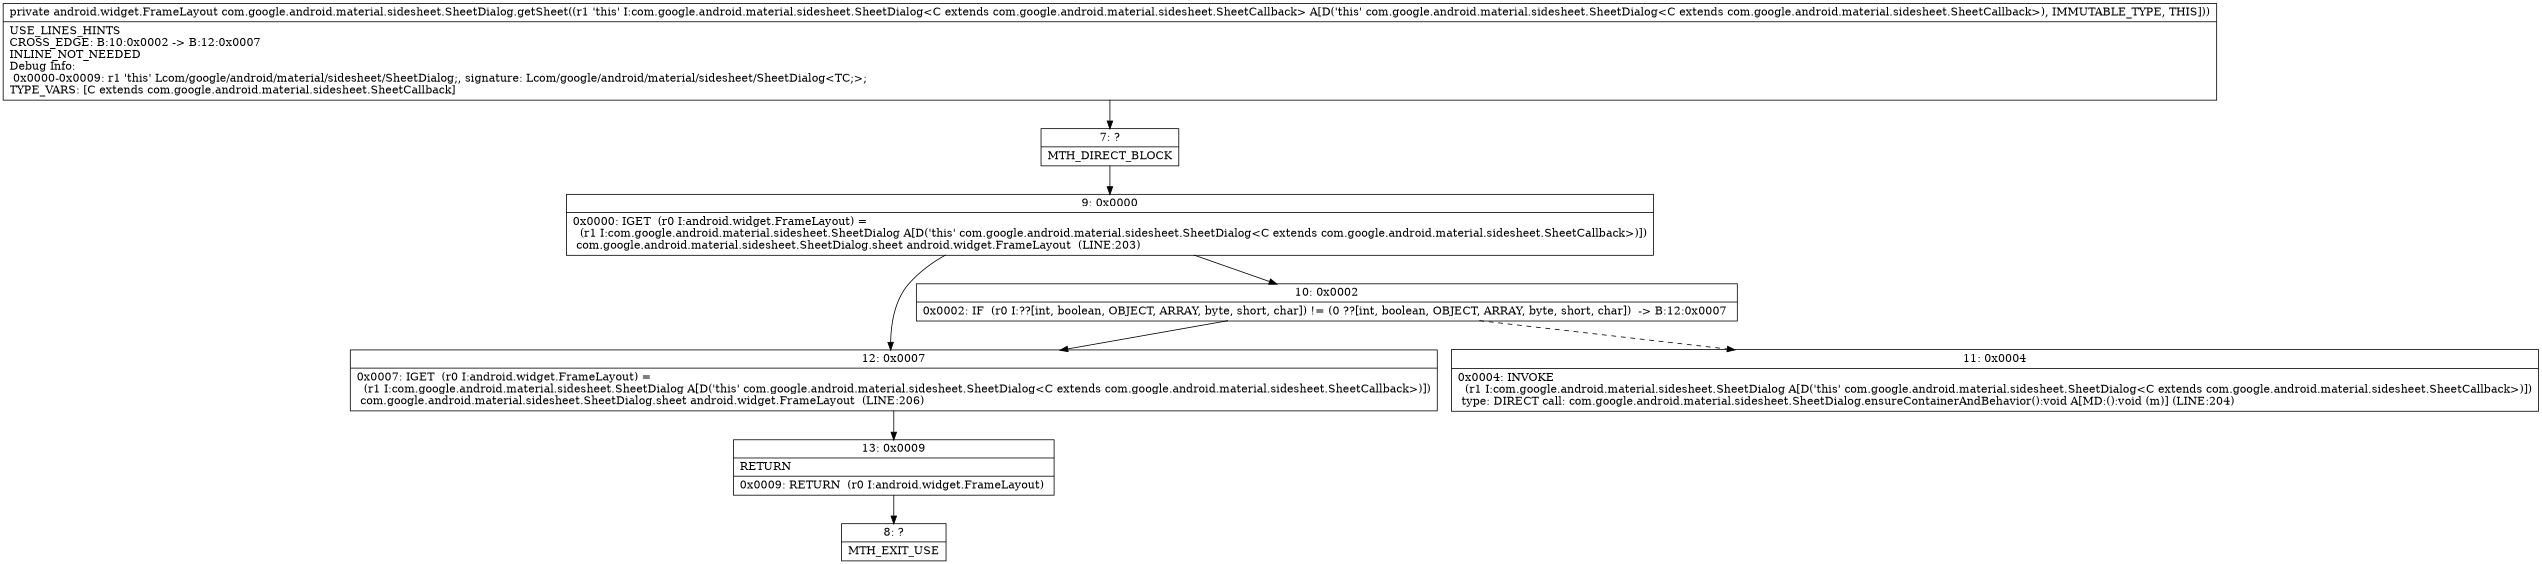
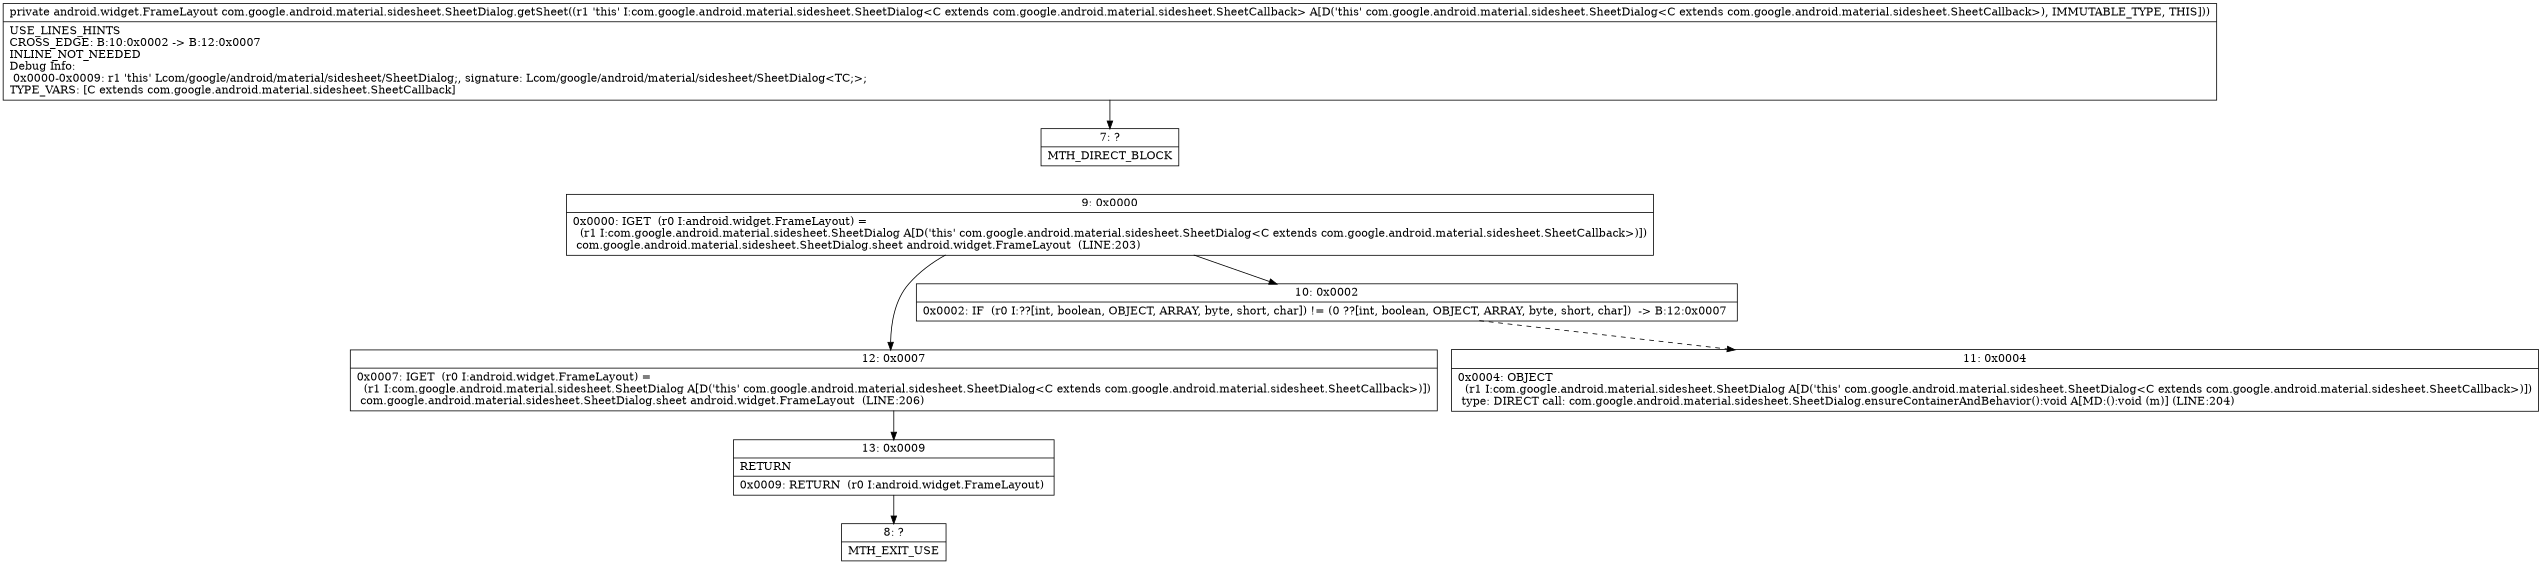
edge "7: ?" -> "9: 0x0000": removed
edge "10: 0x0002" -> "12: 0x0007": removed
node "11: 0x0004": text "0x0004: INVOKE" -> "0x0004: OBJECT"
